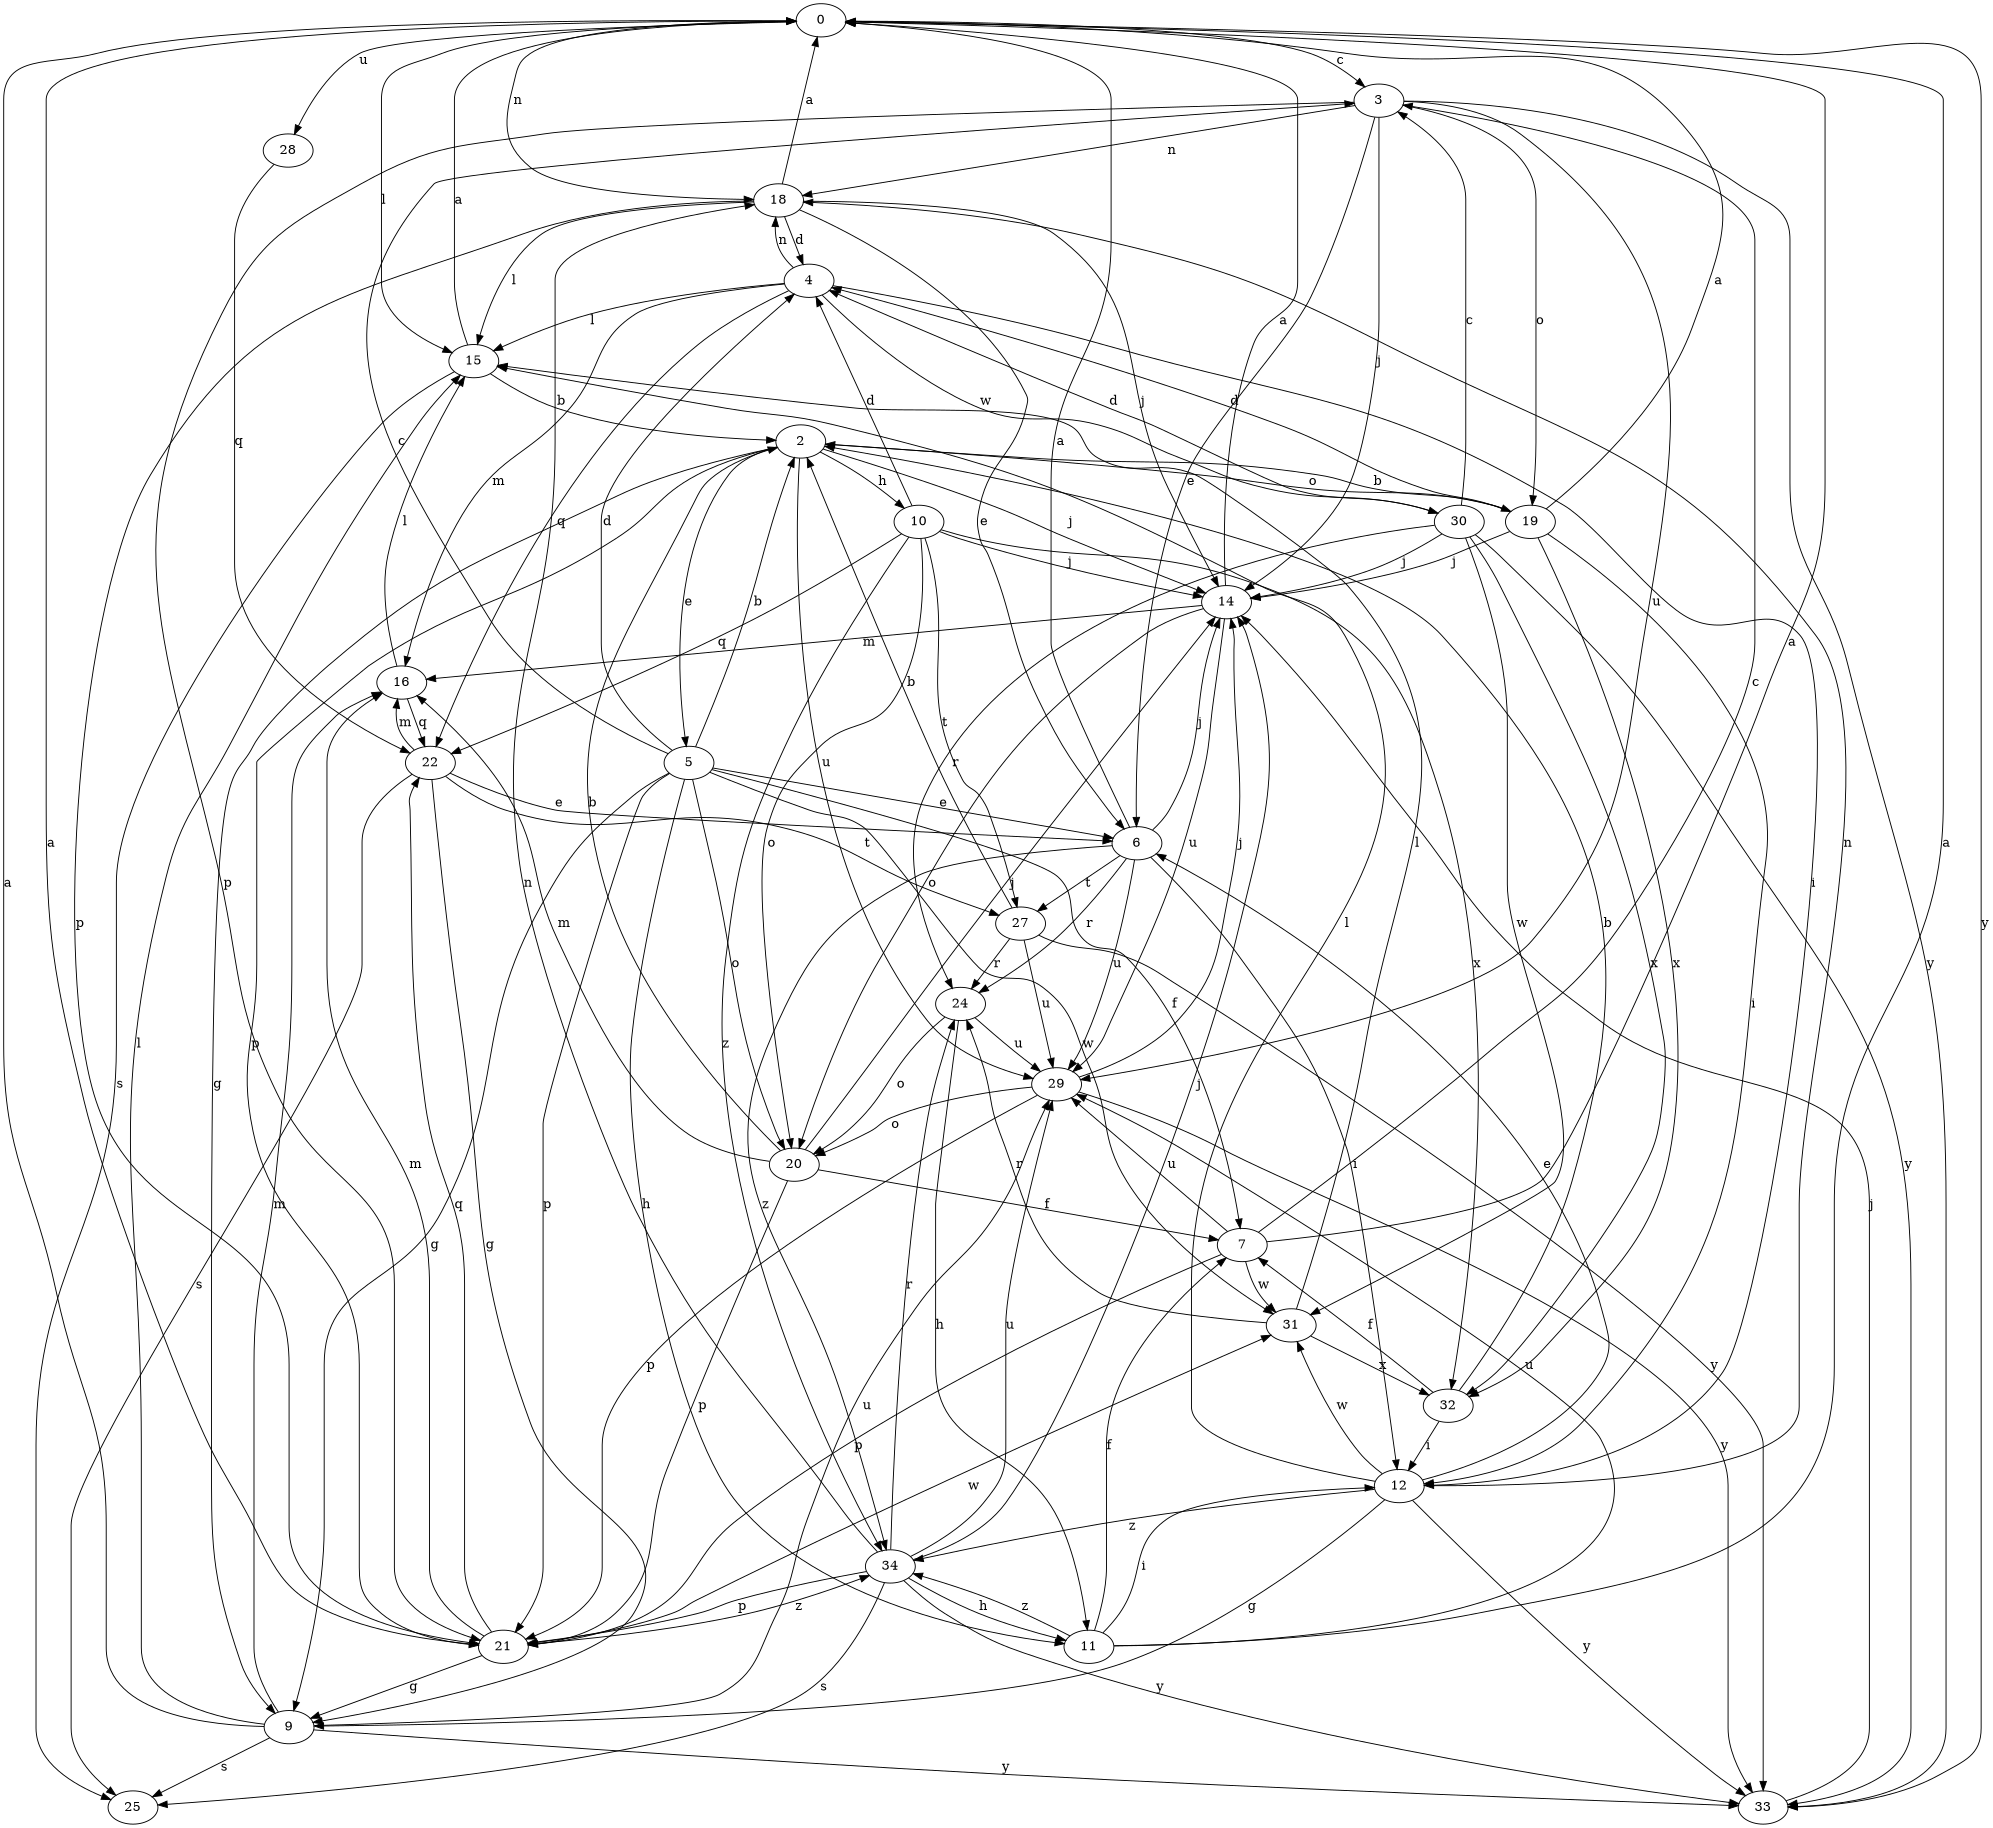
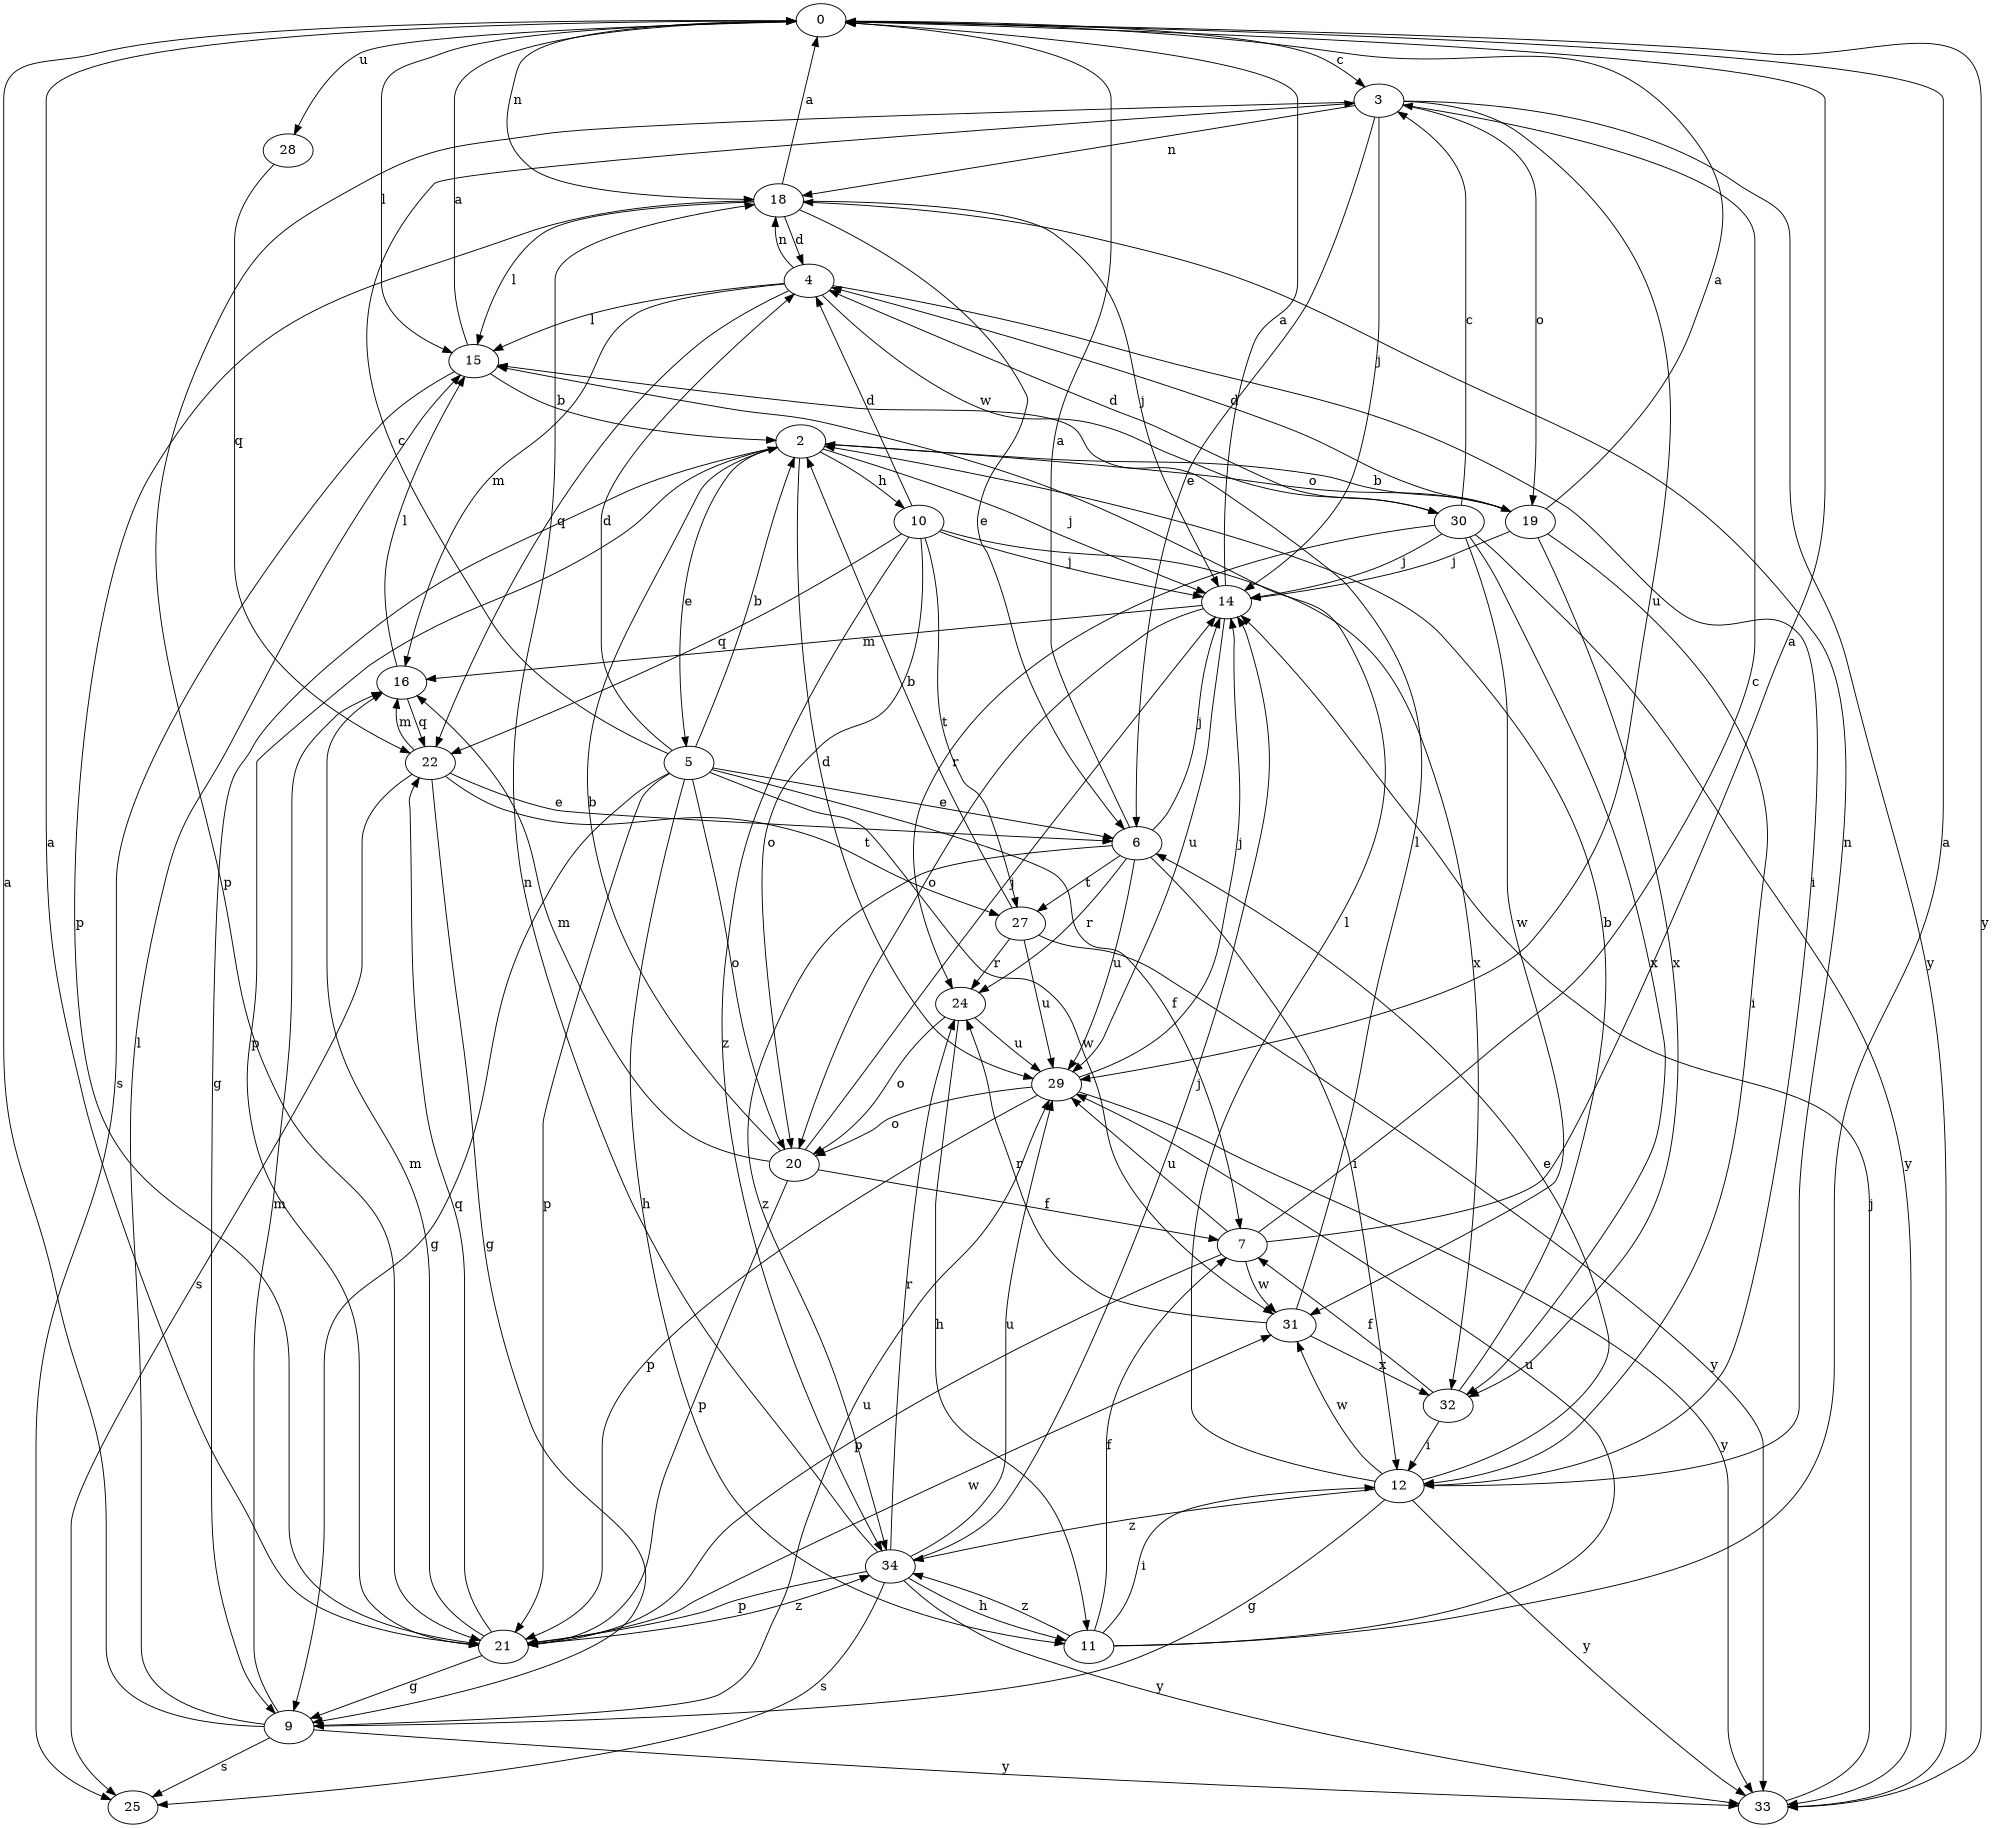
edge "2" -> "29": label "u" -> "d"
